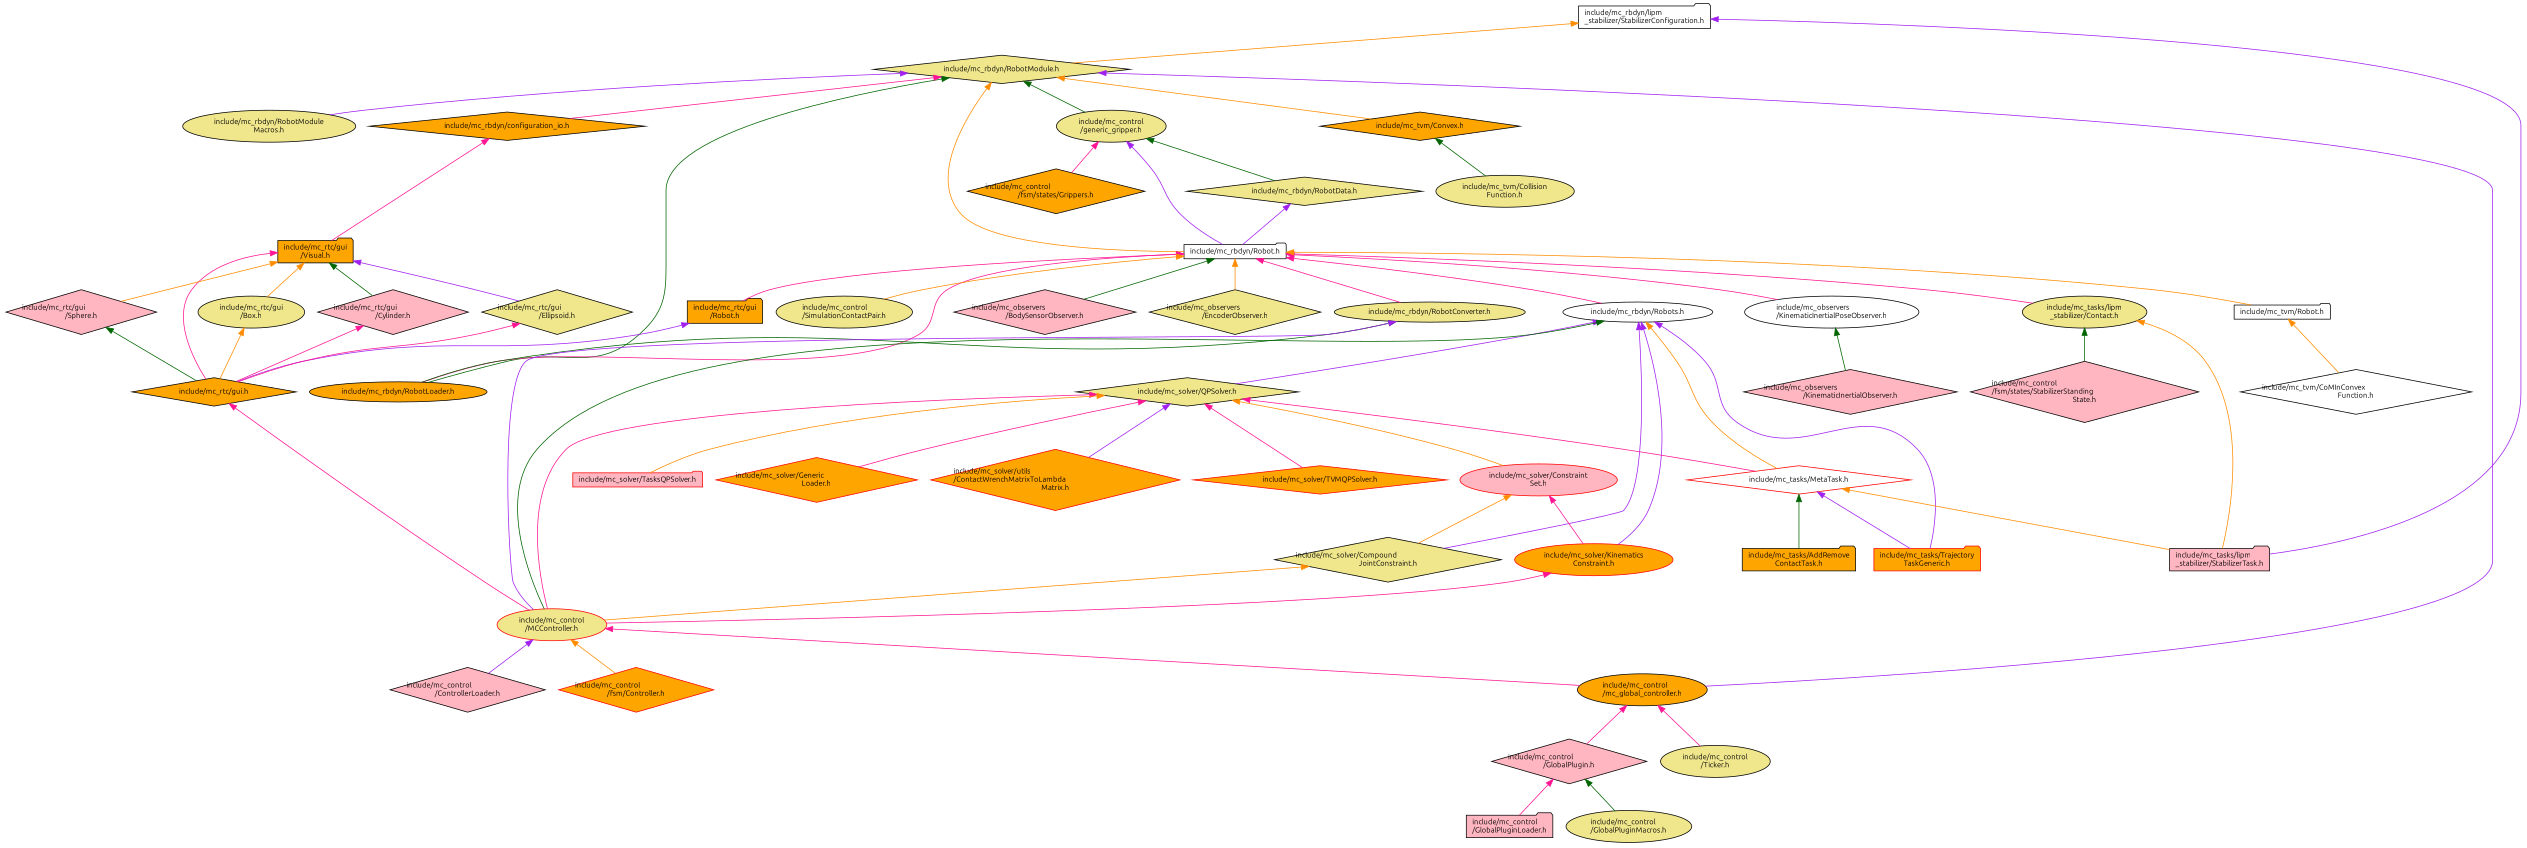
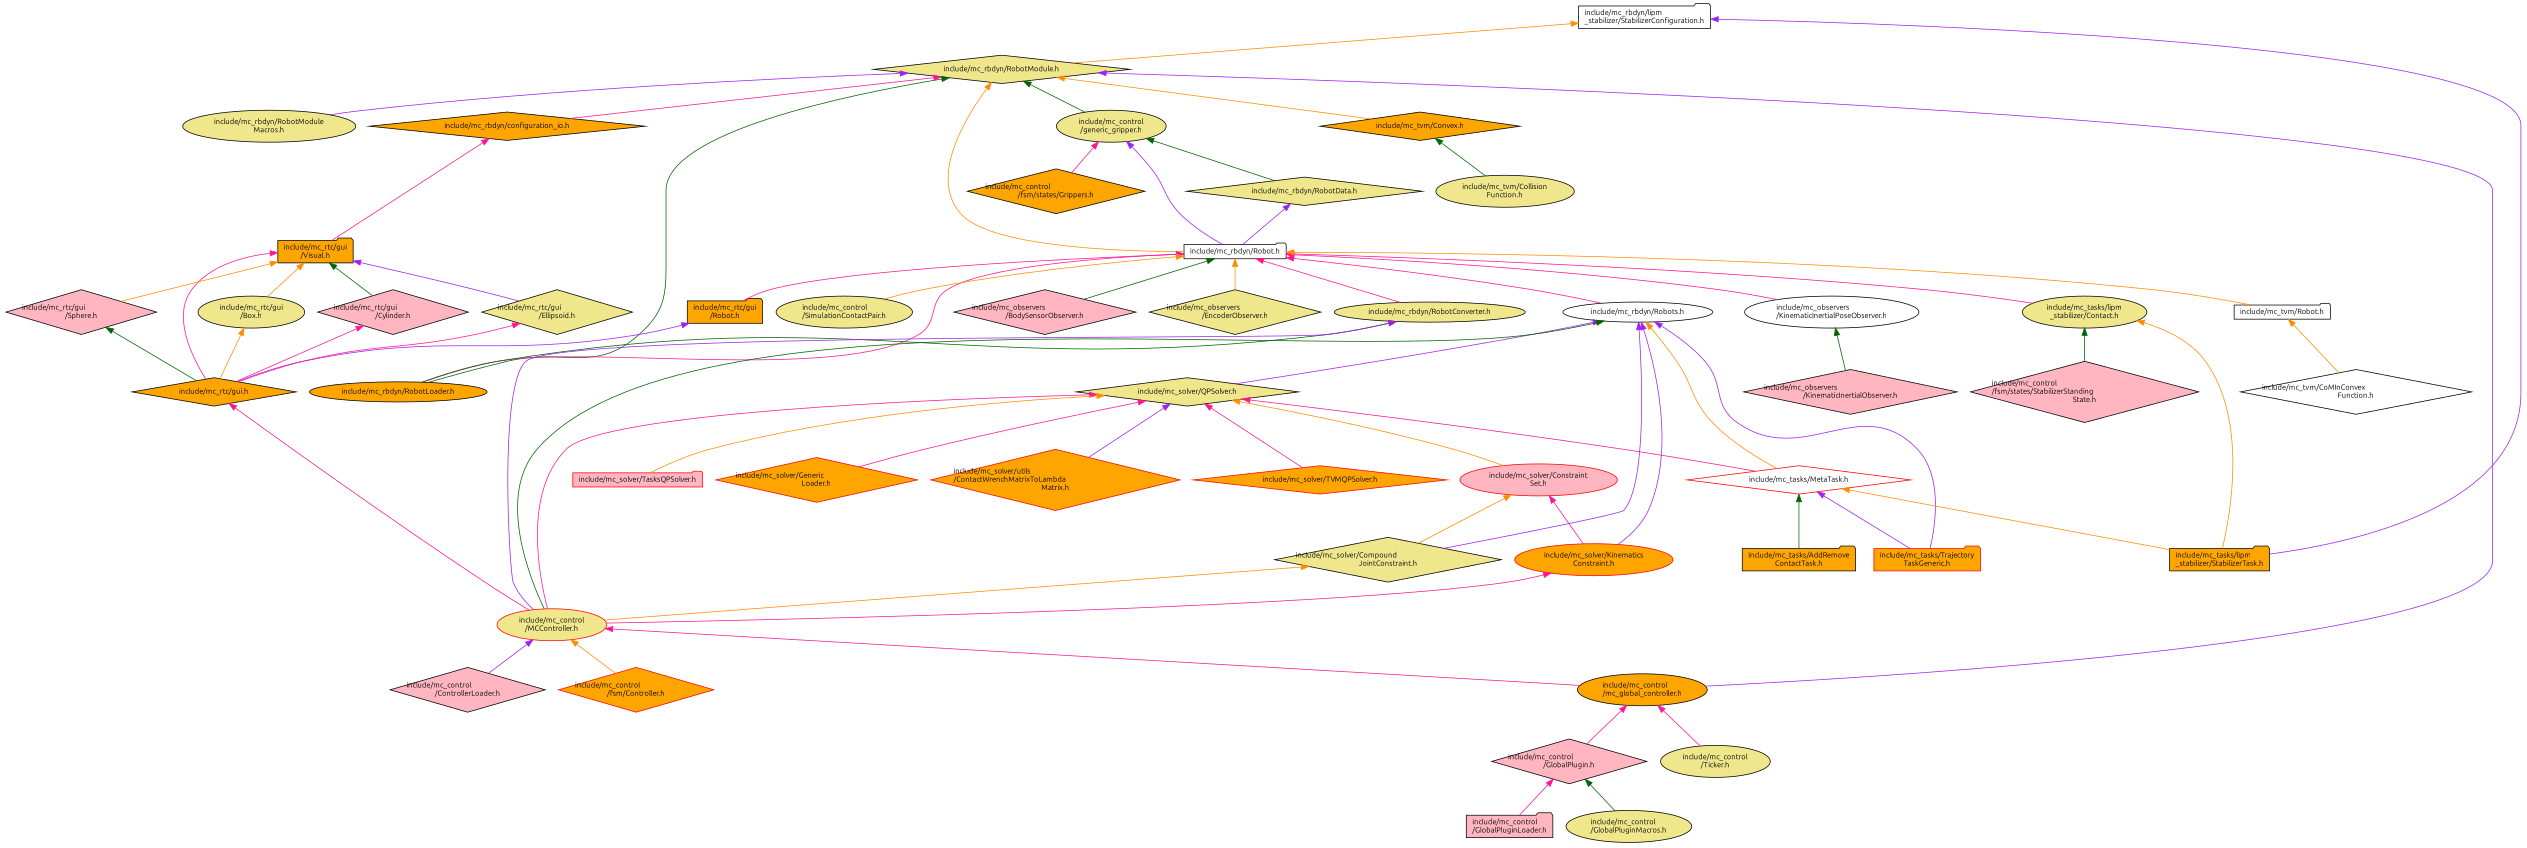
node "include/mc_tasks/lipm _stabilizer/StabilizerTask.h": fillcolor lightpink -> orange
